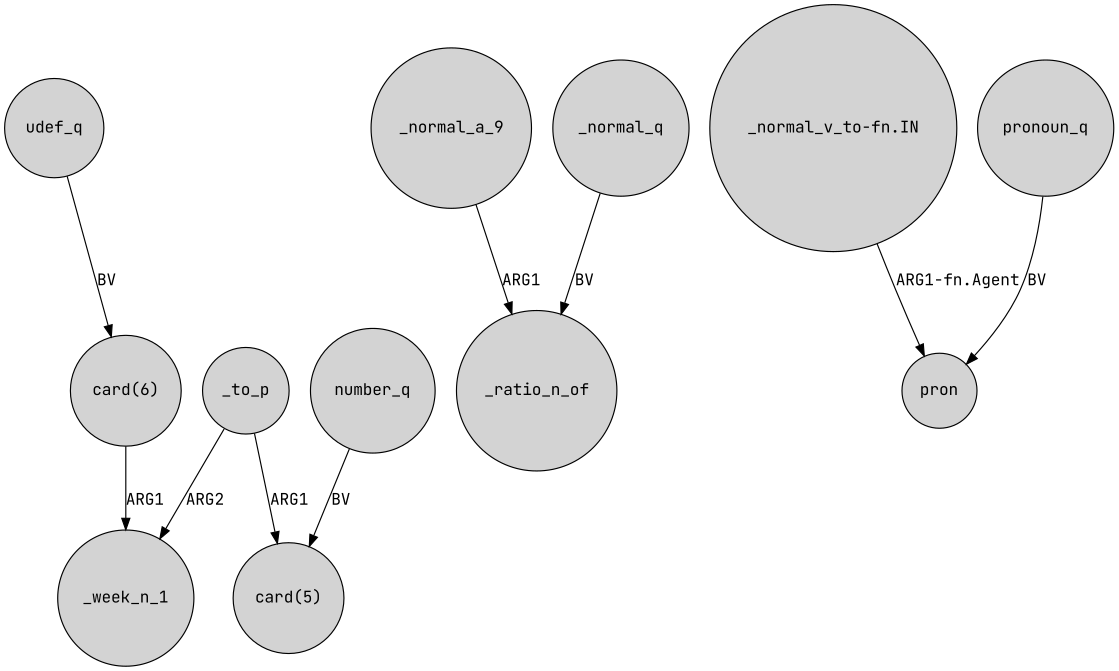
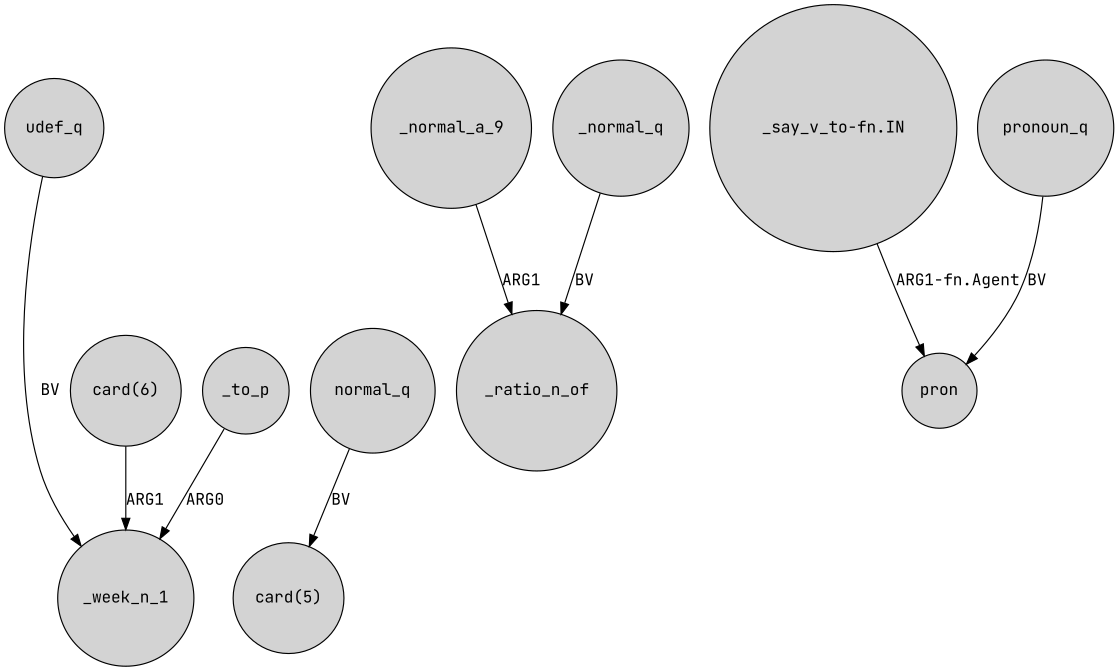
node "_normal_v_to-fn.IN": label "_normal_v_to-fn.IN" -> "_say_v_to-fn.IN"
edge "udef_q" -> "card(6)": now "udef_q" -> "_week_n_1"
node "number_q": label "number_q" -> "normal_q"
edge "_to_p" -> "card(5)": removed, label "ARG1"
edge "_to_p" -> "_week_n_1": label "ARG2" -> "ARG0"
